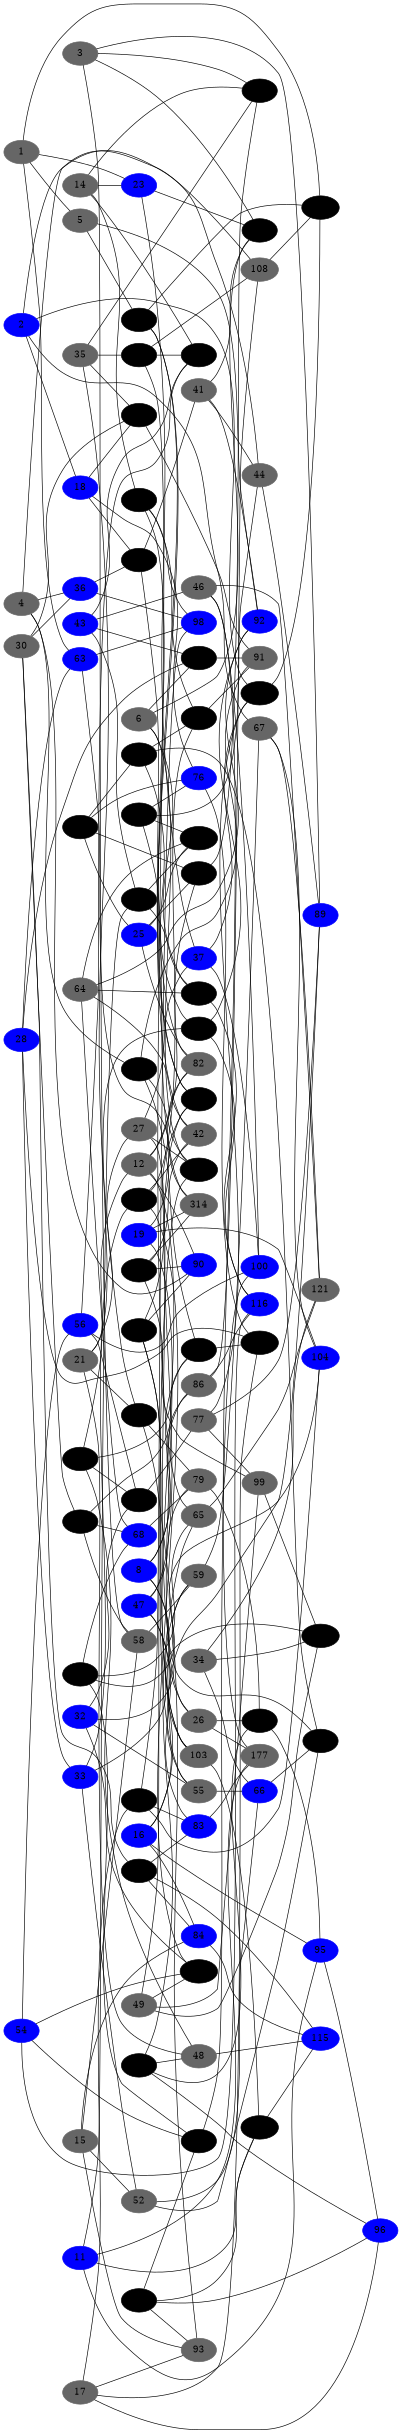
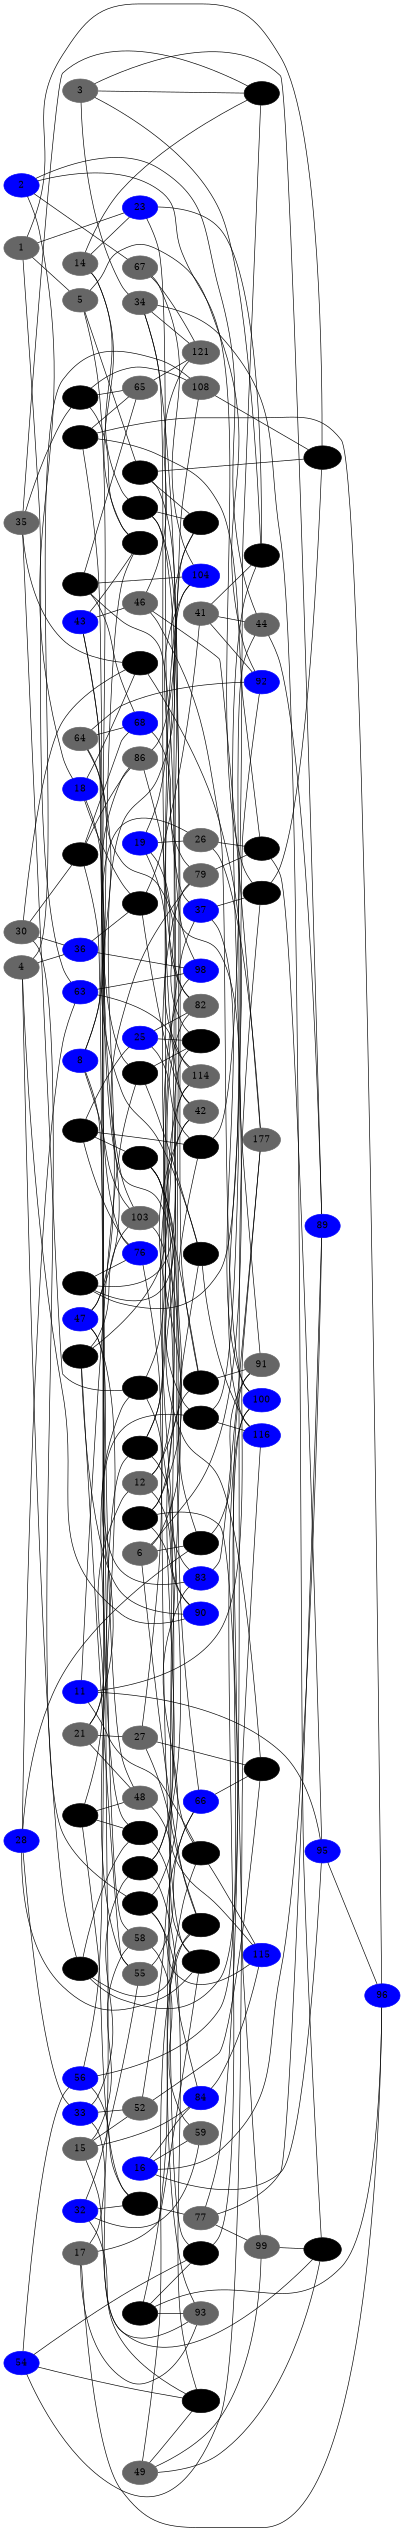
edge "3" -- "58": now "3" -- "34"
edge "64" -- "42": now "34" -- "42"
edge "67" -- "59": removed
node "314": label "314" -> "114"
edge "12" -- "103": now "5" -- "103"
